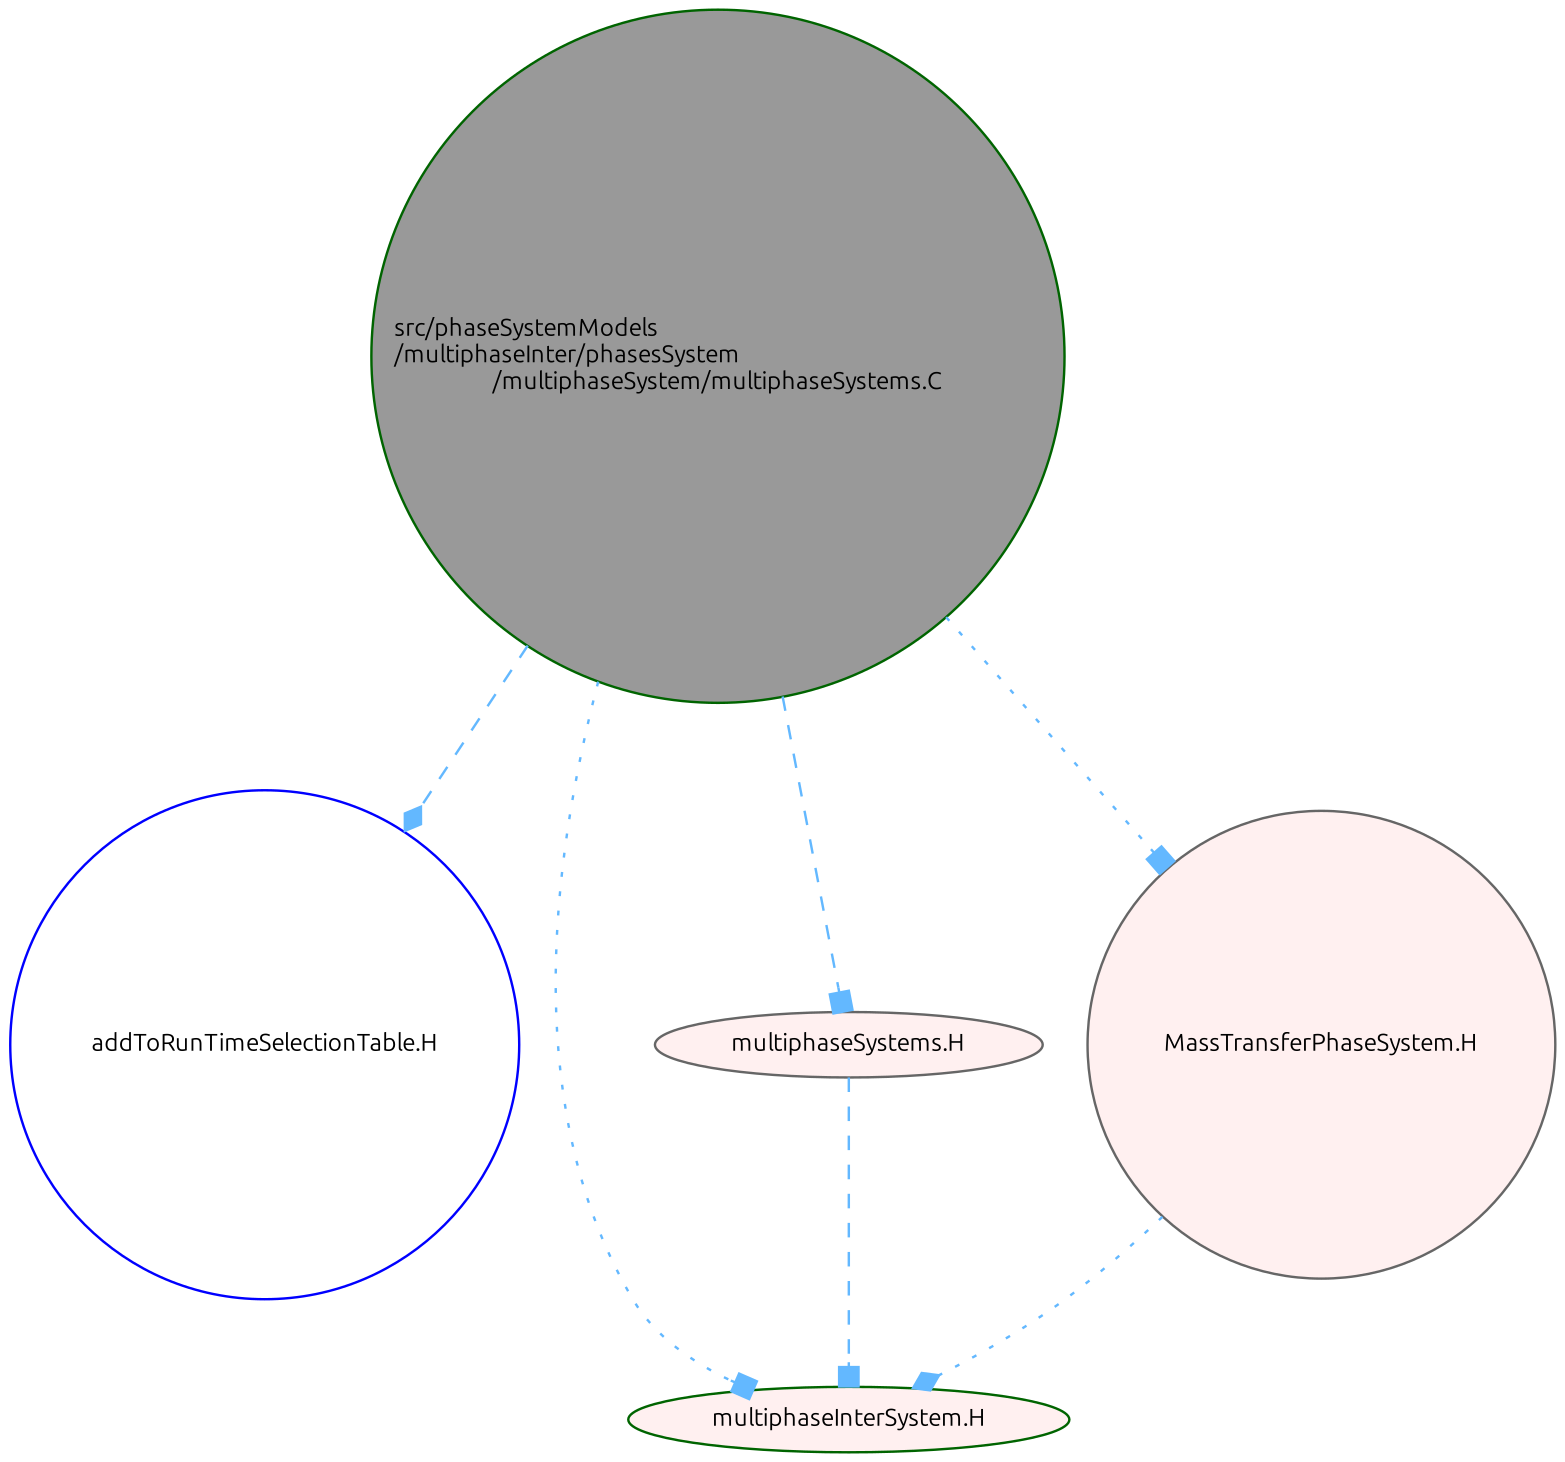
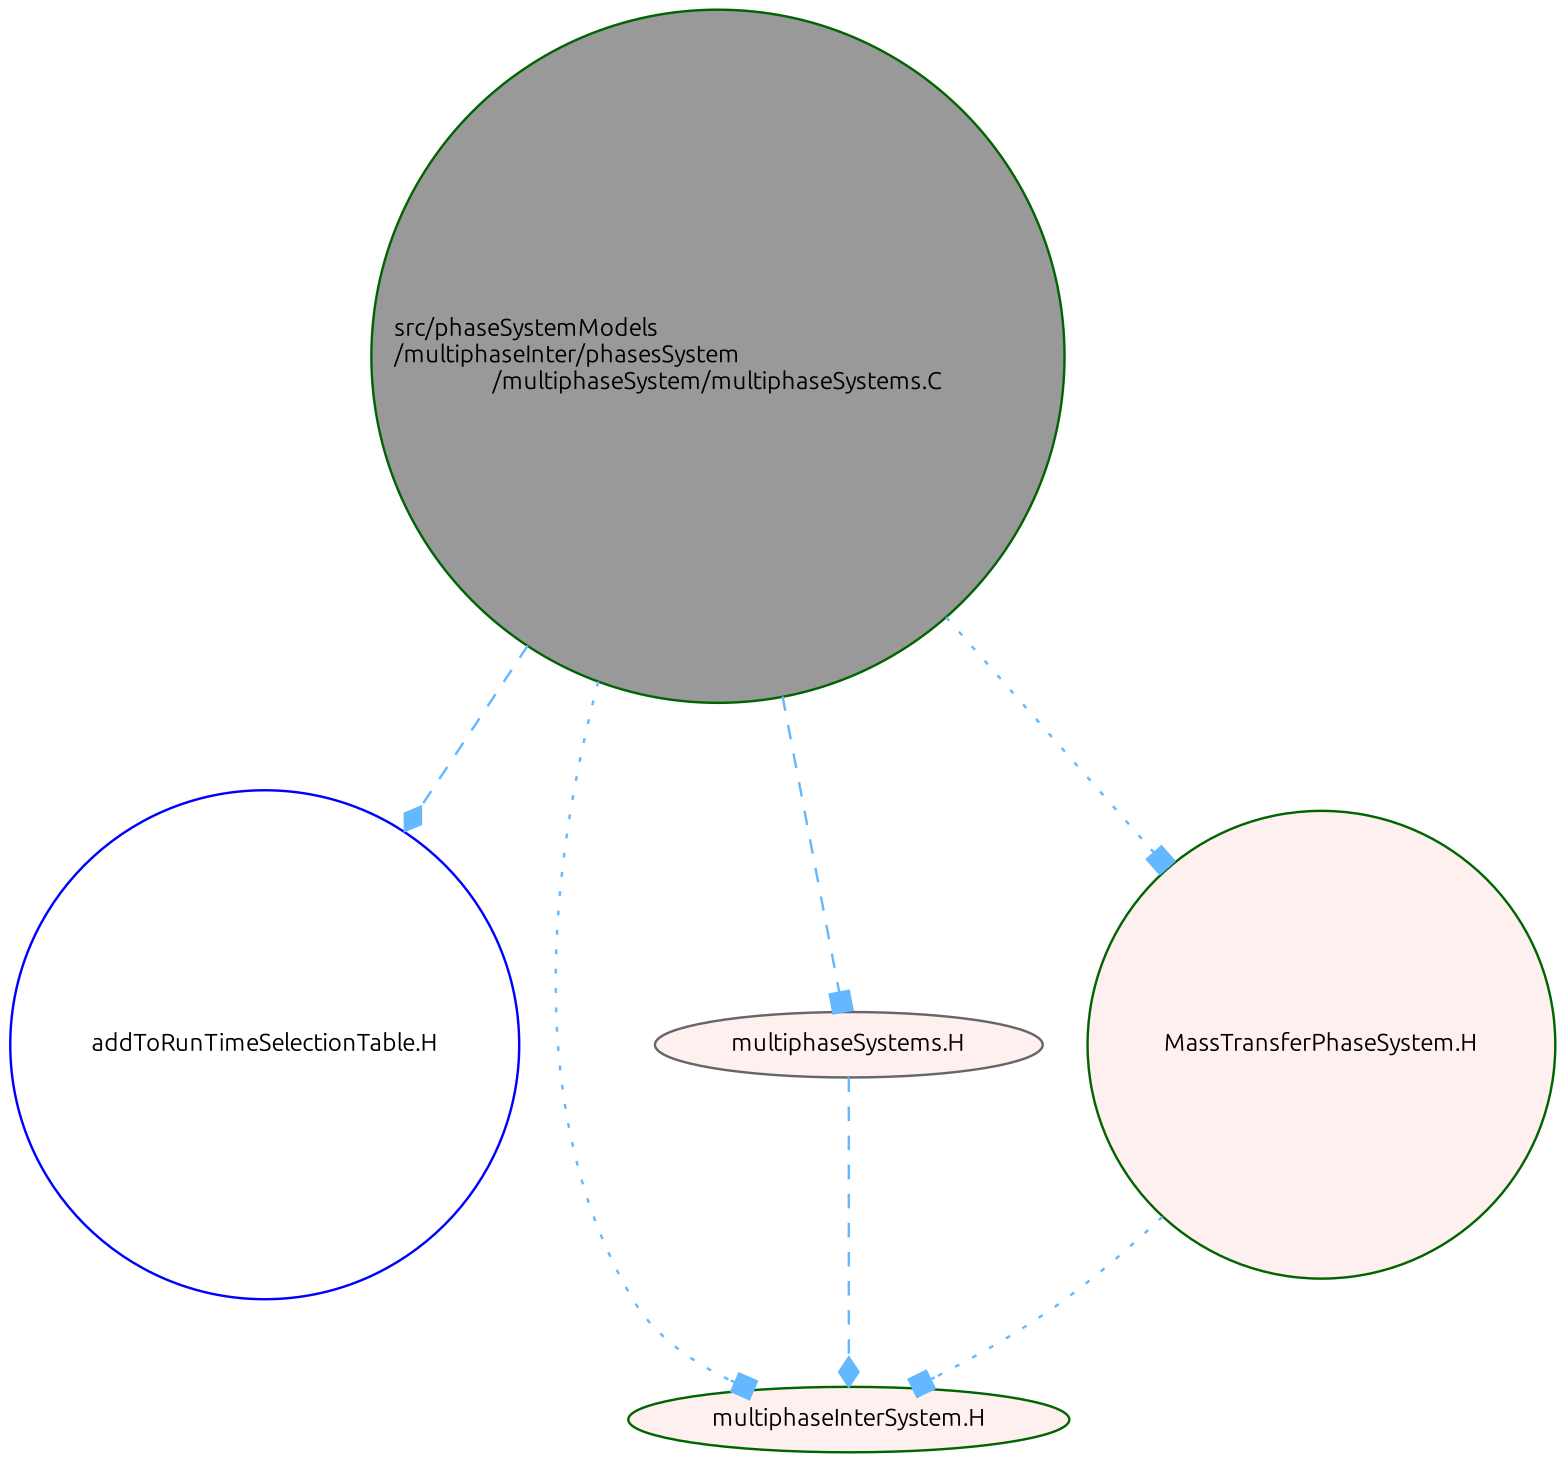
node "MassTransferPhaseSystem.H": color gray40 -> darkgreen
edge "multiphaseSystems.H" -> "multiphaseInterSystem.H": arrowhead box -> diamond
edge "MassTransferPhaseSystem.H" -> "multiphaseInterSystem.H": arrowhead diamond -> box
